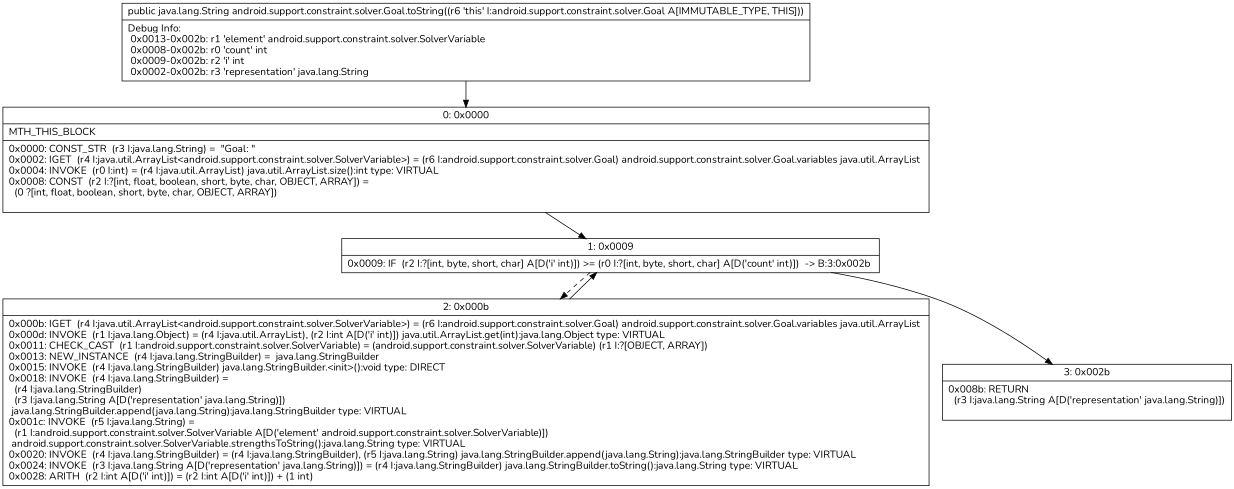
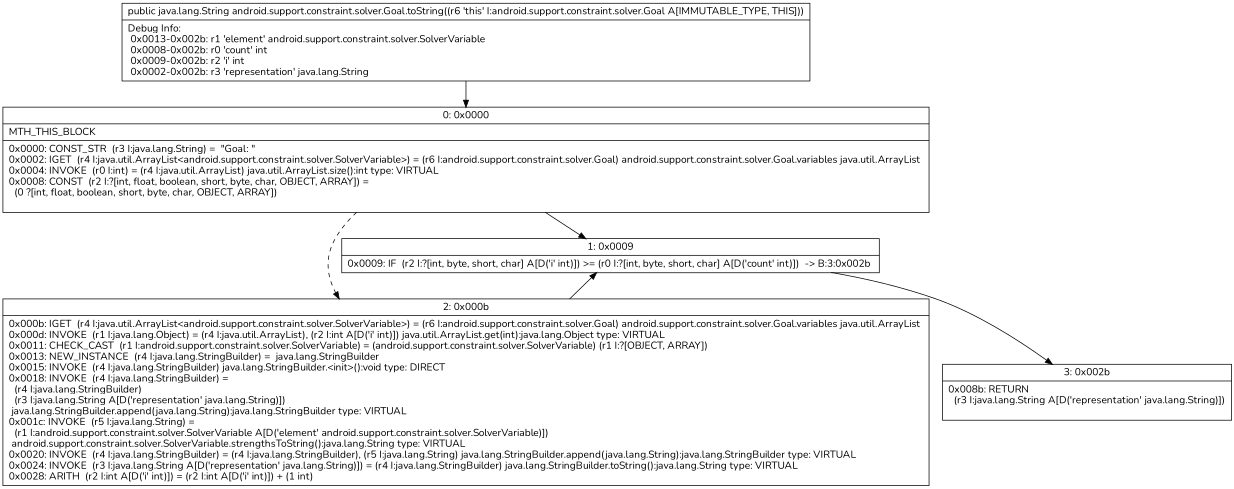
edge "1: 0x0009" -> "2: 0x000b": now "0: 0x0000" -> "2: 0x000b"
